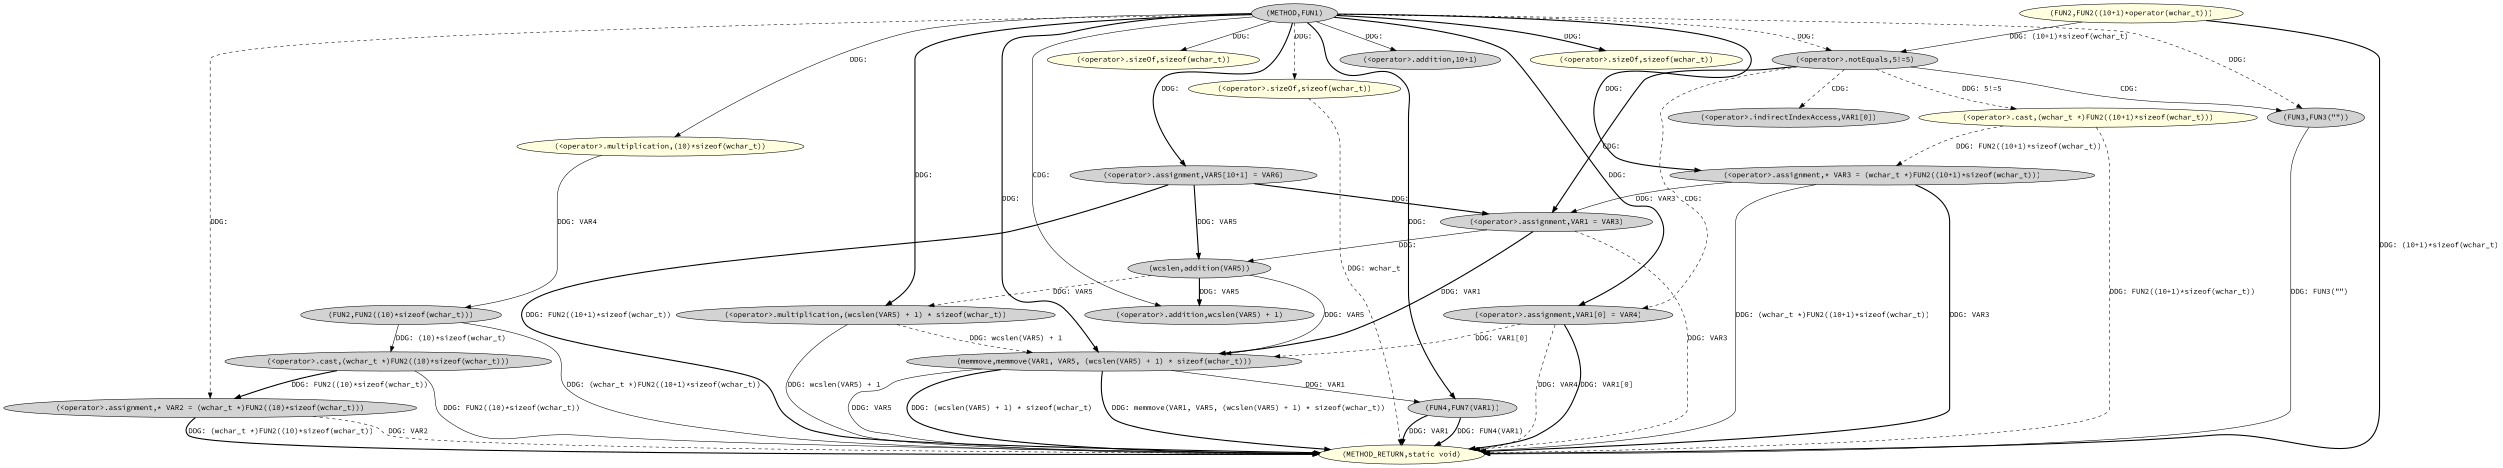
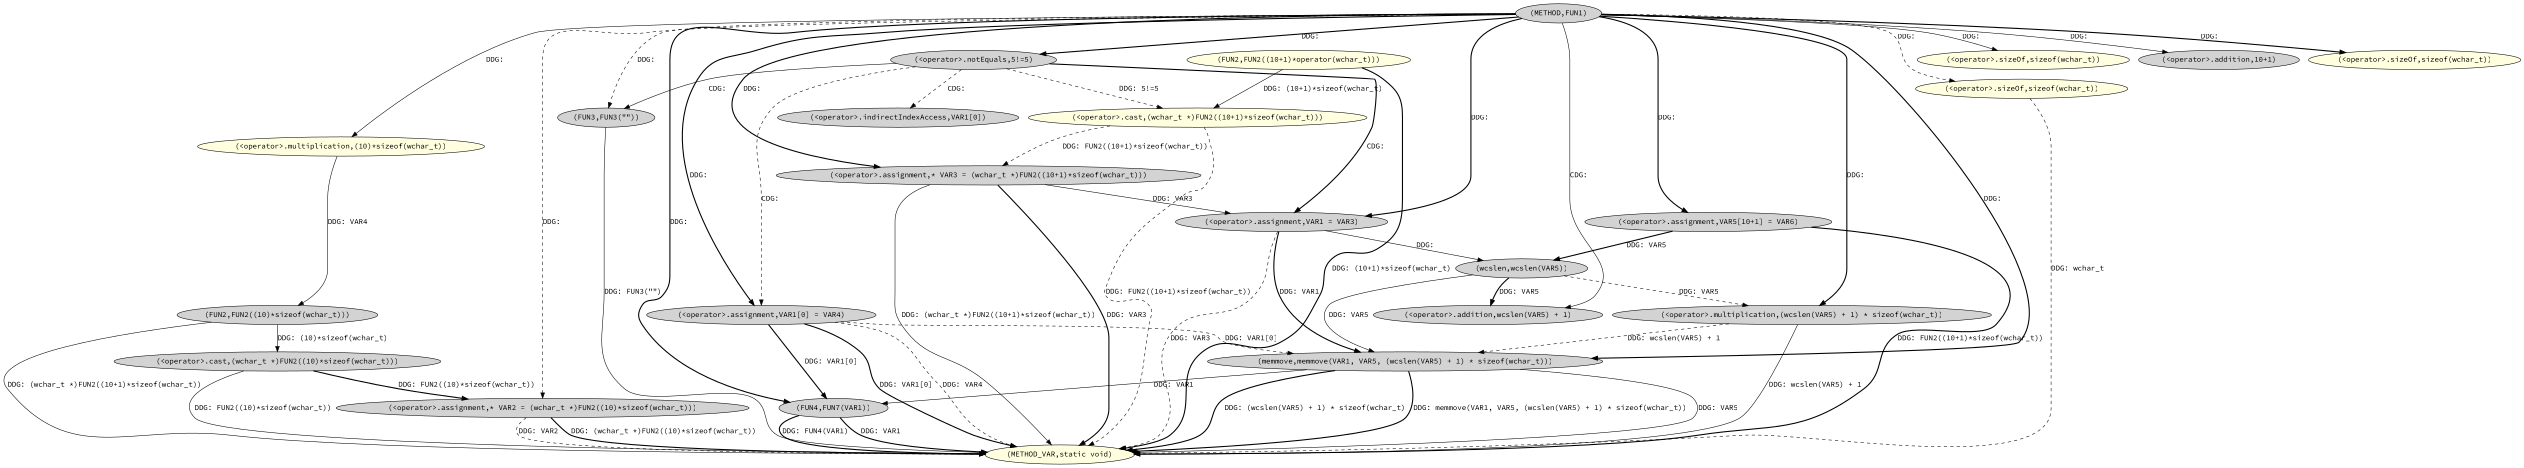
edge "(METHOD,FUN1)" -> "(<operator>.notEquals,5!=5)": style dashed -> bold
edge "(FUN2,FUN2((10+1)*operator(wchar_t)))" -> "(<operator>.notEquals,5!=5)": now "(FUN2,FUN2((10+1)*operator(wchar_t)))" -> "(<operator>.cast,(wchar_t *)FUN2((10+1)*sizeof(wchar_t)))"
edge "(<operator>.assignment,VAR5[10+1] = VAR6)" -> "(<operator>.assignment,VAR1 = VAR3)": now "(METHOD,FUN1)" -> "(<operator>.assignment,VAR1 = VAR3)"
node "(wcslen,addition(VAR5))": label "(wcslen,addition(VAR5))" -> "(wcslen,wcslen(VAR5))"
edge "(<operator>.assignment,VAR1[0] = VAR4)" -> "(FUN4,FUN7(VAR1))": added, label "DDG: VAR1[0]"
node "(METHOD_RETURN,static void)": label "(METHOD_RETURN,static void)" -> "(METHOD_VAR,static void)"
